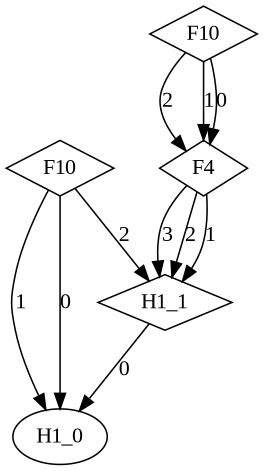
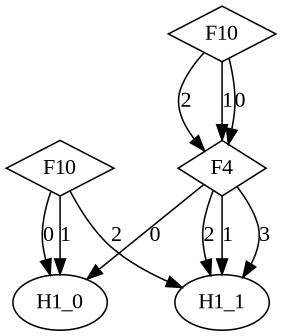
node "H1_1": shape diamond -> ellipse
edge "H1_1" -> "H1_0": now "F4" -> "H1_0"
